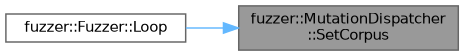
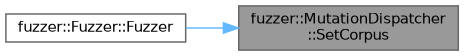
node "fuzzer::Fuzzer::Loop": label "fuzzer::Fuzzer::Loop" -> "fuzzer::Fuzzer::Fuzzer"
